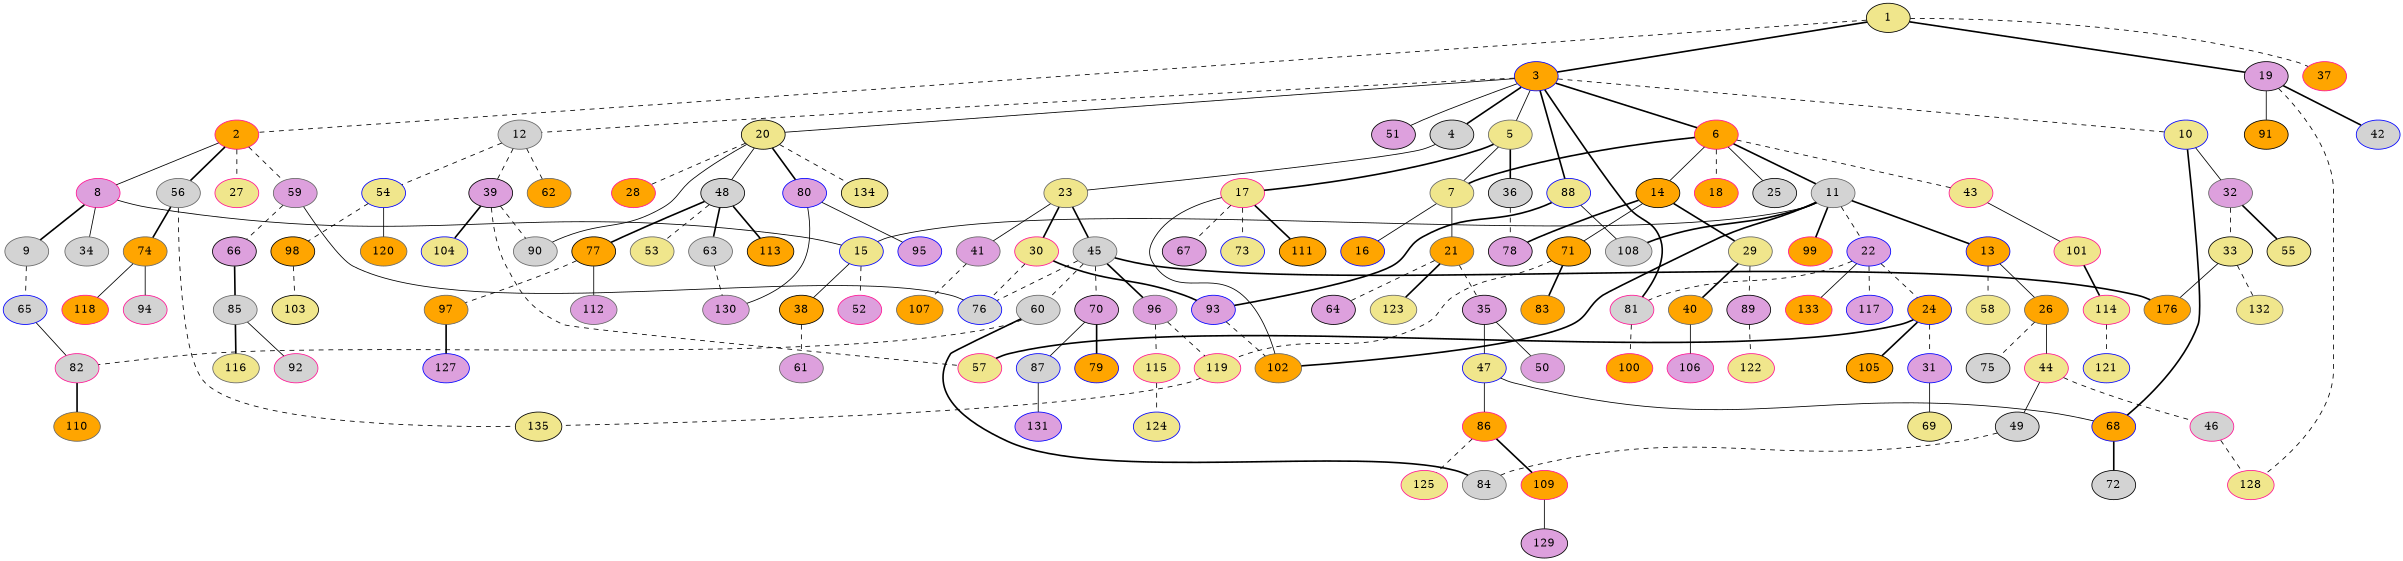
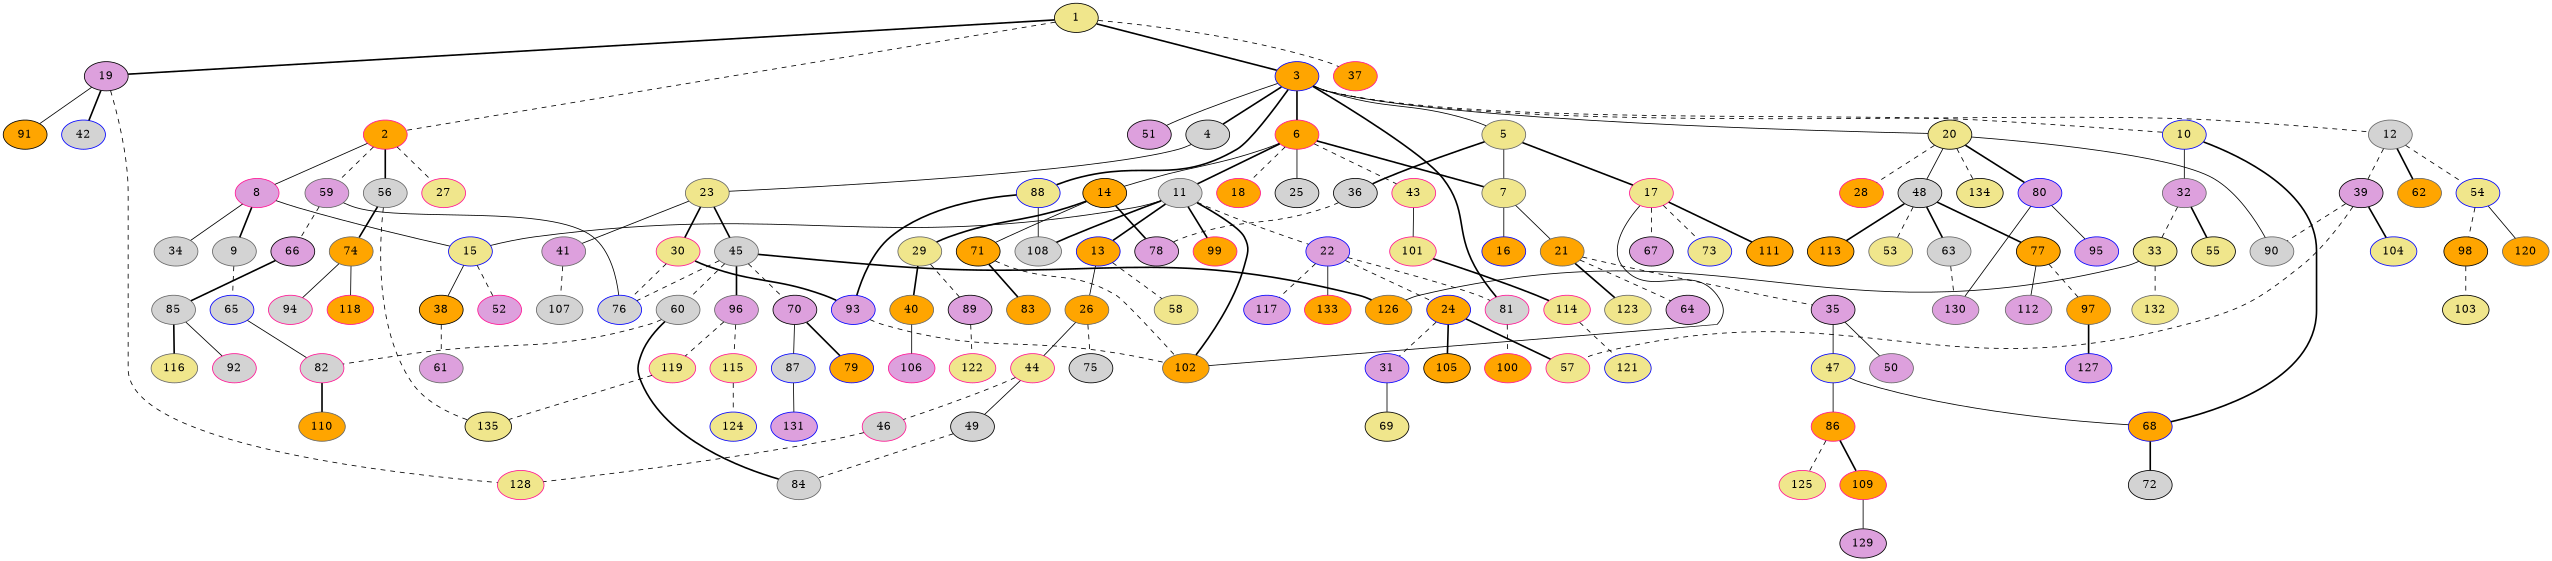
edge "12" -- "62": style dashed -> bold
node "107": fillcolor orange -> lightgrey
node "176": label "176" -> "126"
edge "71" -- "119": now "71" -- "102"
